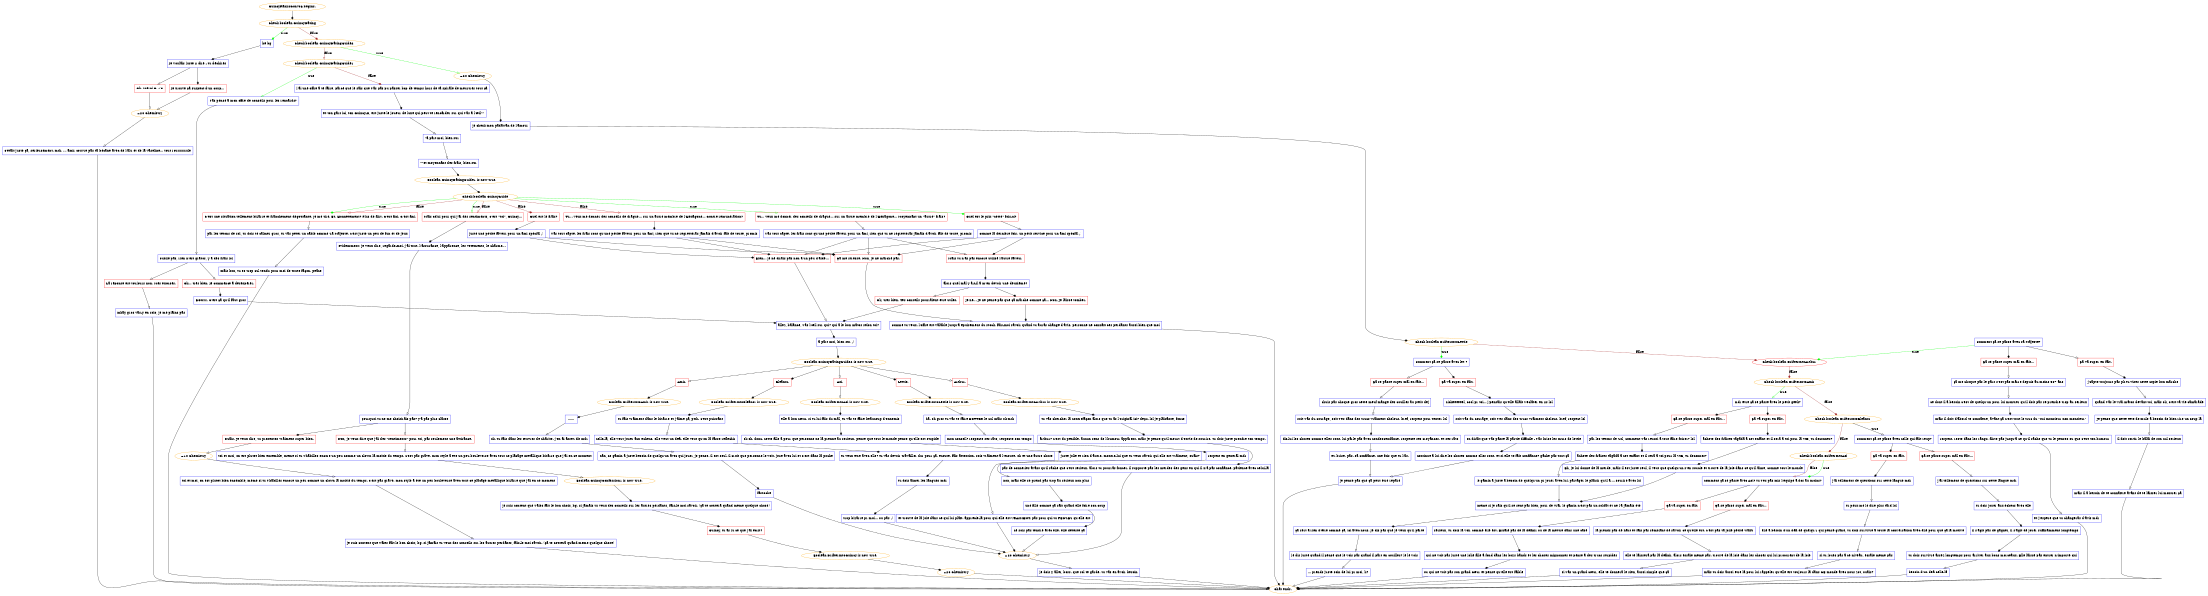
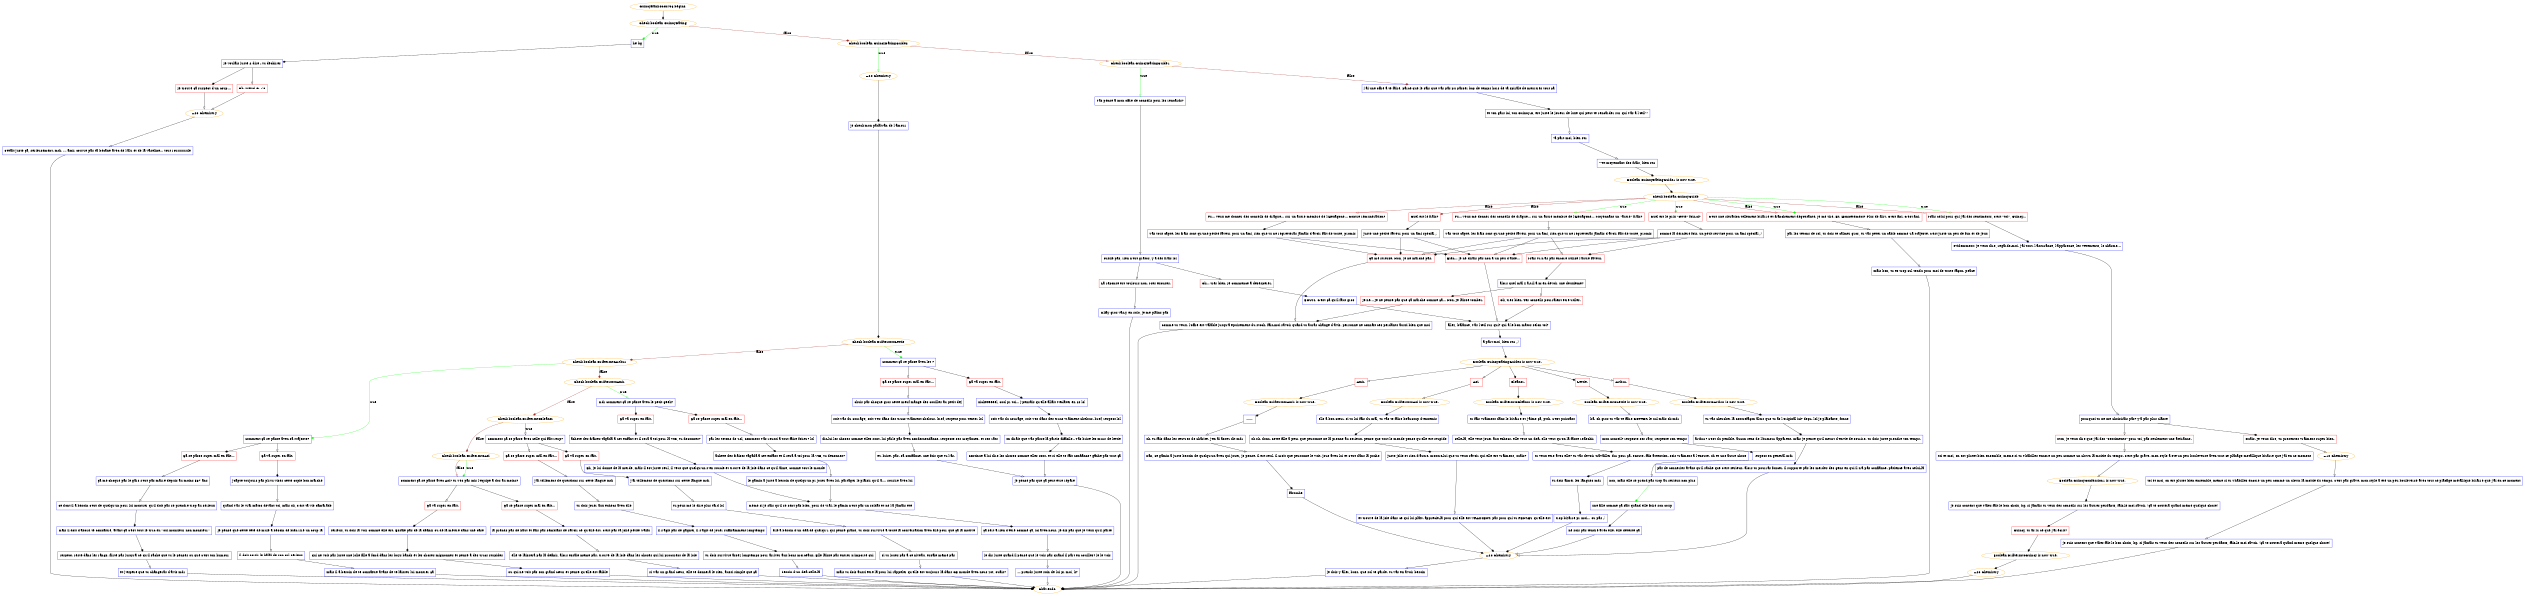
edge "comment ça se passe avec sa Majesté?" -> "Check boolean DrifterIntoArthur": reversed
node "Check boolean DrifterIntoArthur": color red -> orange
node "mdr être ça se passe avec le petit geek?": label "mdr être ça se passe avec le petit geek?" -> "mdr comment ça se passe avec le petit geek?"
edge "non, mais elle se prend pas trop au sérieux non plus" -> "une fille comme ça sait quand elle foire son coup": color black -> green
